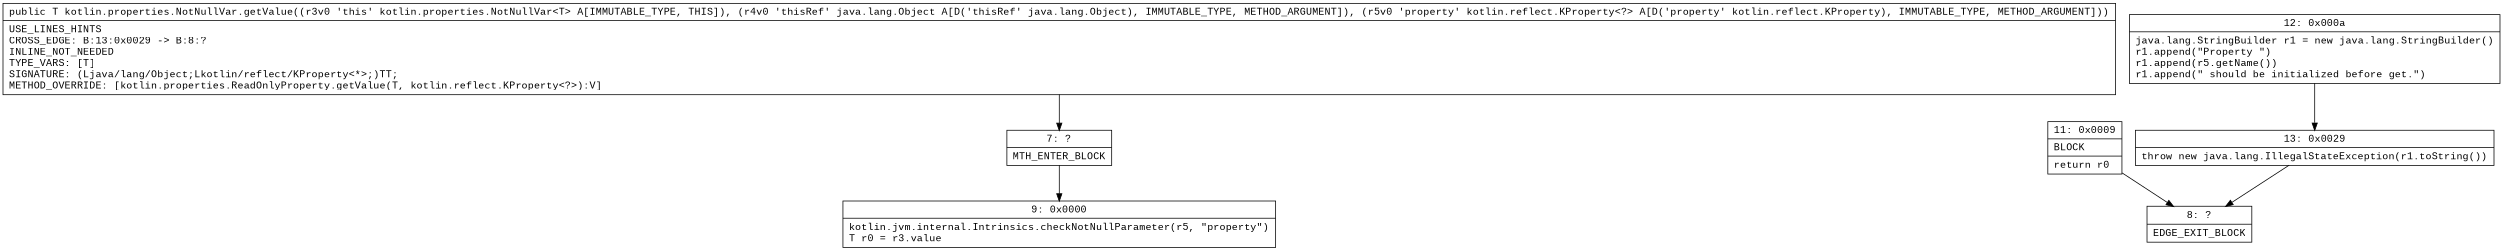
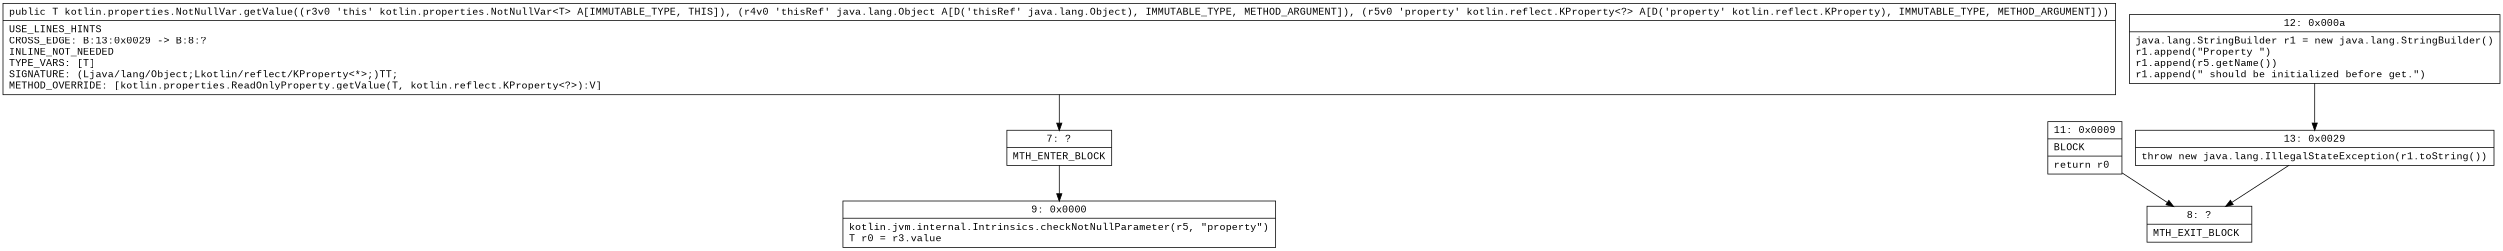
node "8: ?": text "EDGE_EXIT_BLOCK" -> "MTH_EXIT_BLOCK"
